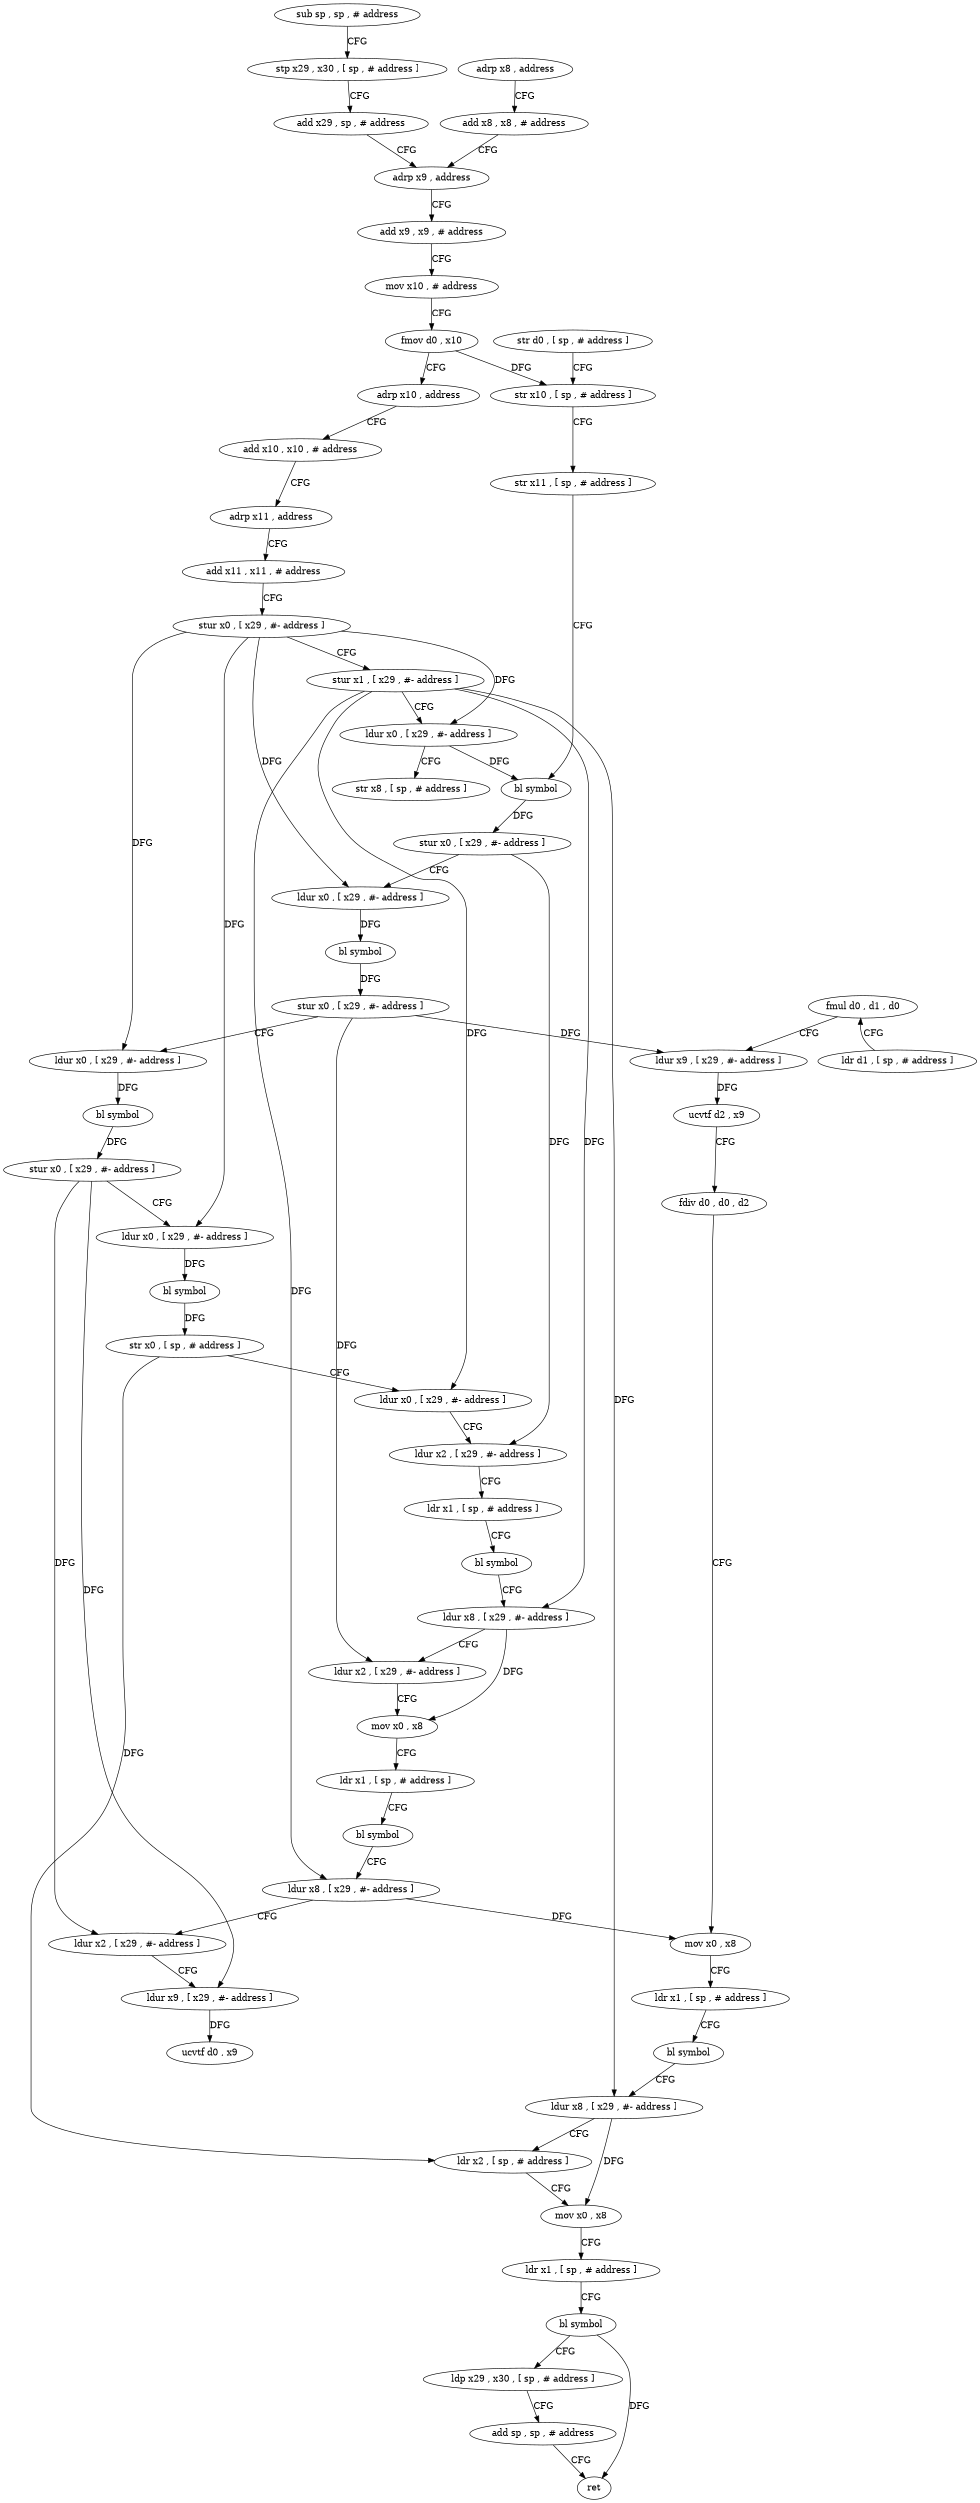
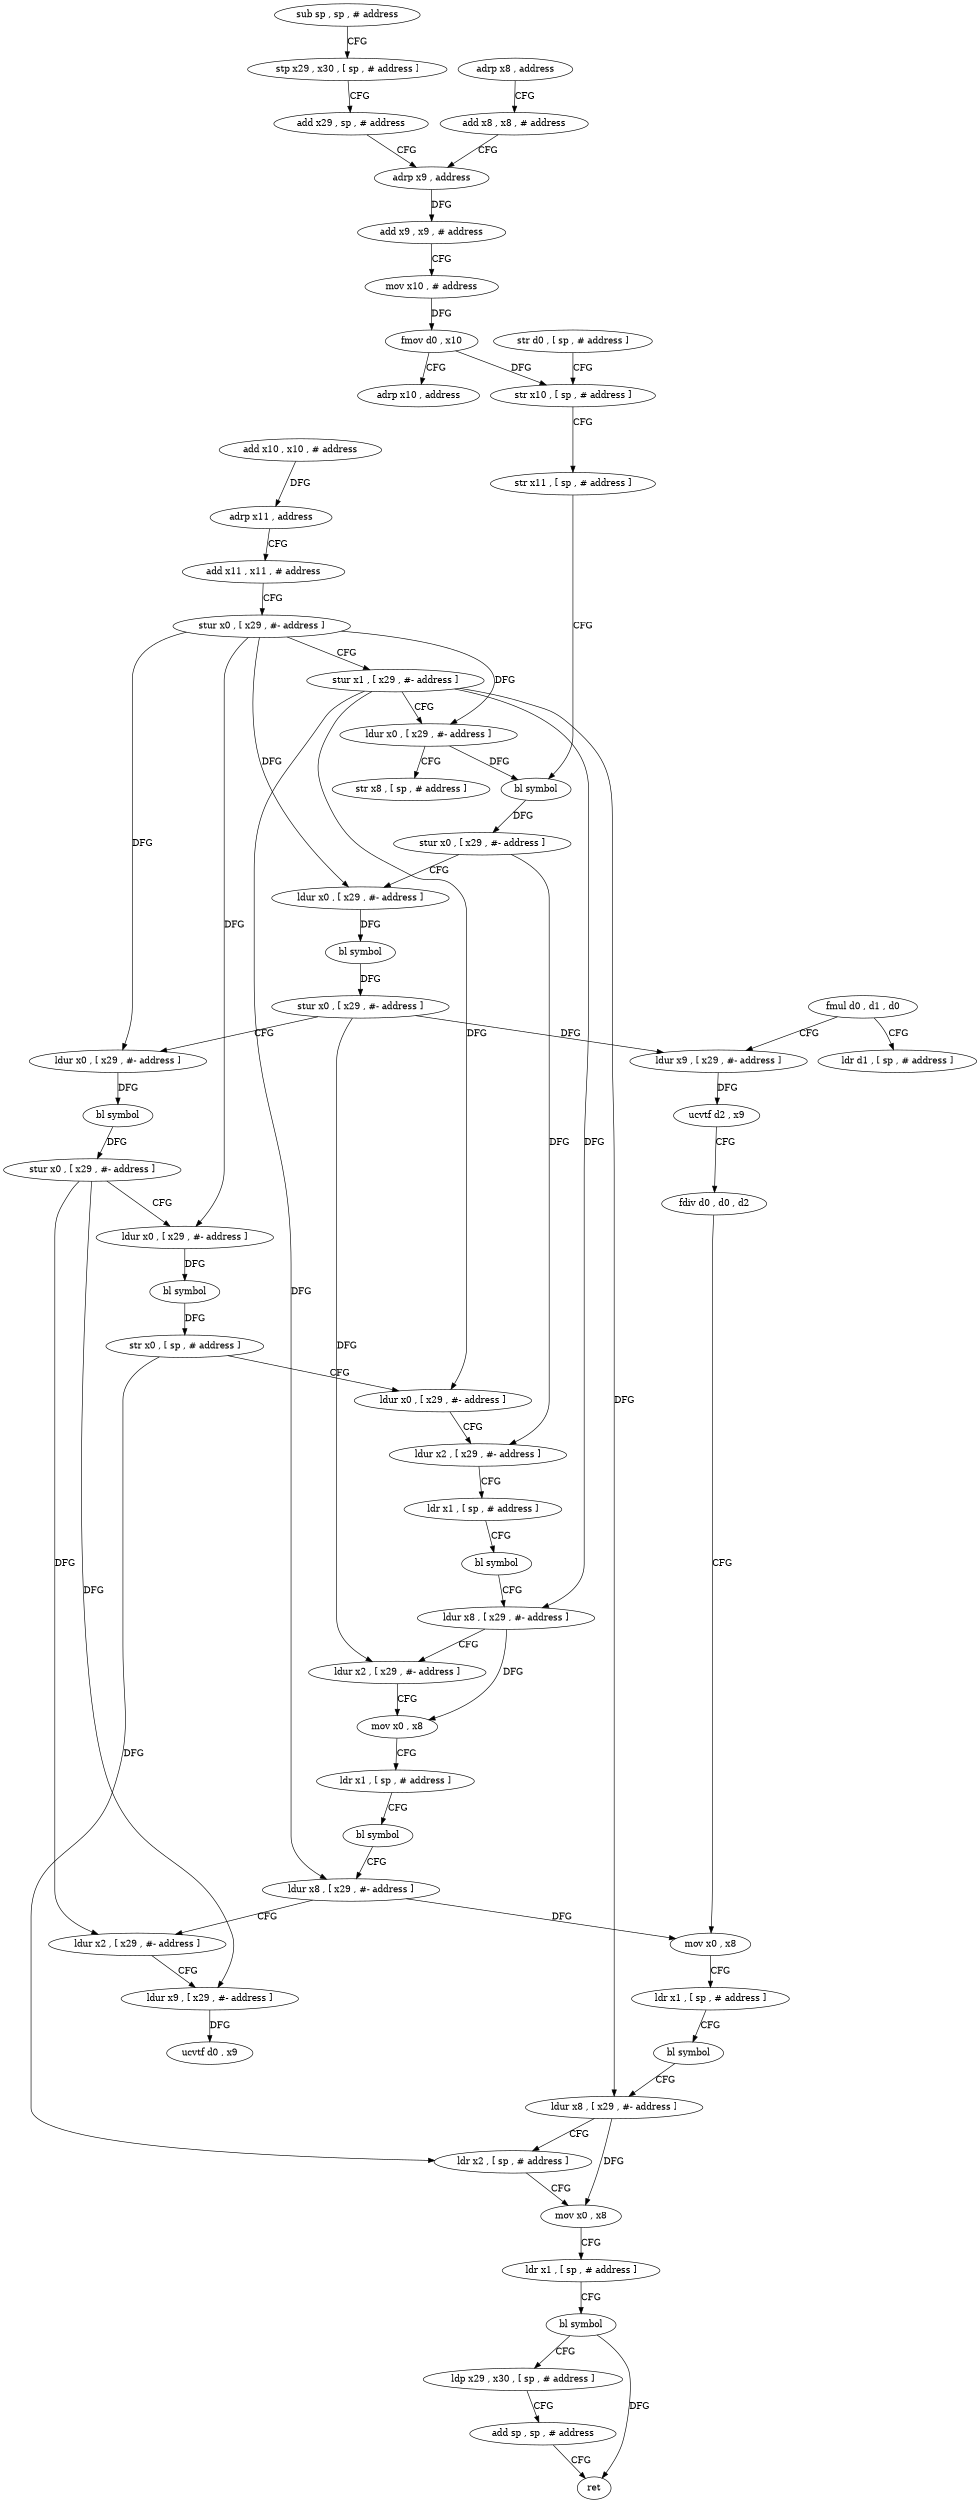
edge "adrp x9 , address" -> "add x9 , x9 , # address": label "CFG" -> "DFG"
edge "mov x10 , # address" -> "fmov d0 , x10": label "CFG" -> "DFG"
edge "adrp x10 , address" -> "add x10 , x10 , # address": removed, label "CFG"
edge "add x10 , x10 , # address" -> "adrp x11 , address": label "CFG" -> "DFG"
edge "ldr d1 , [ sp , # address ]" -> "fmul d0 , d1 , d0": reversed
